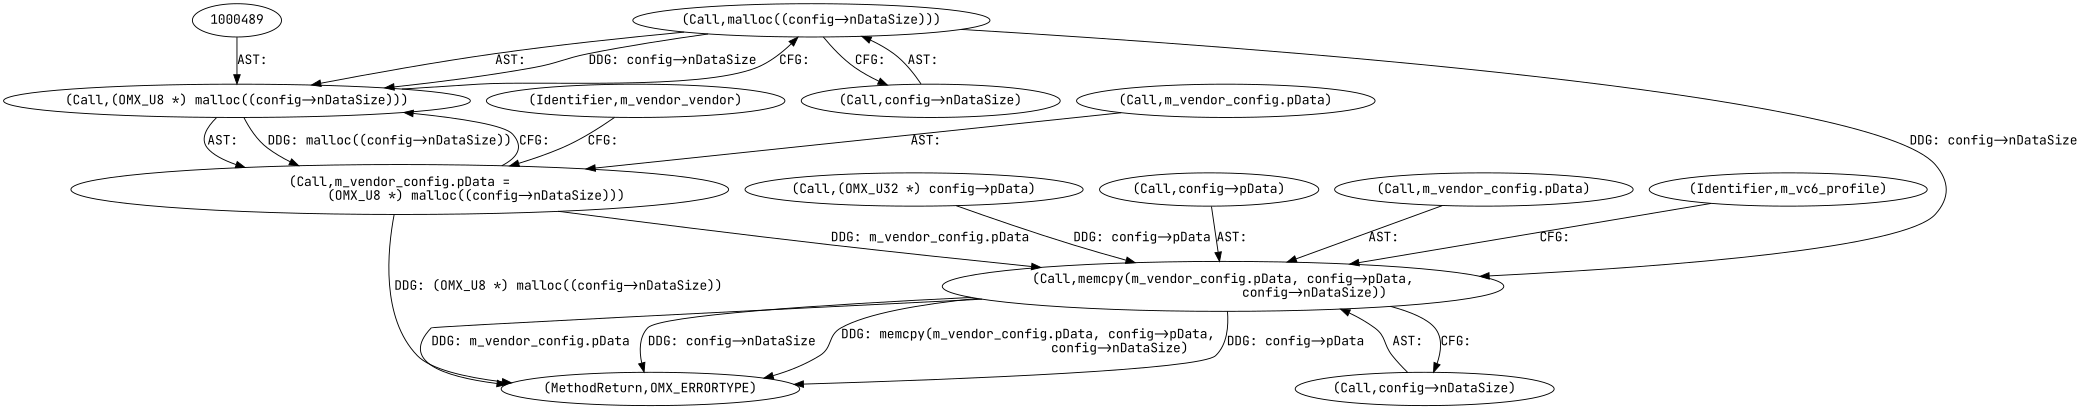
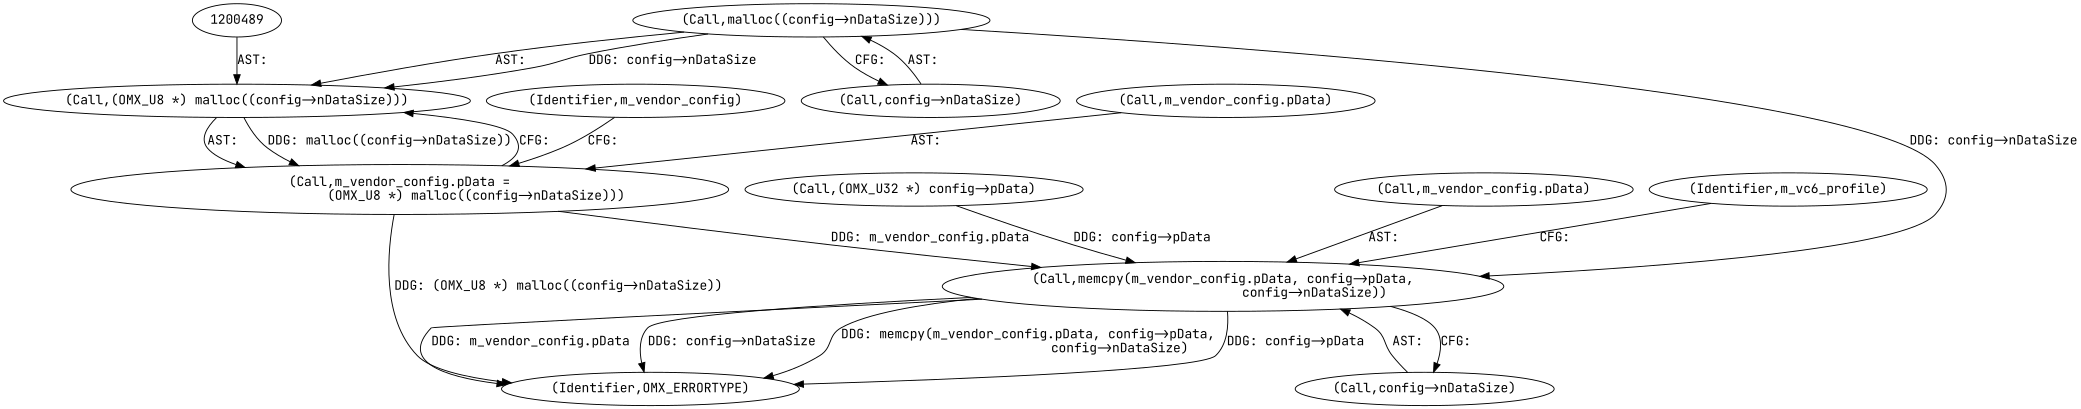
node "1000489": label "1000489" -> "1200489"
edge "(Call,(OMX_U8 *) malloc((config->nDataSize)))" -> "(Call,malloc((config->nDataSize)))": removed, label "CFG:"
node "(Identifier,m_vendor_vendor)": label "(Identifier,m_vendor_vendor)" -> "(Identifier,m_vendor_config)"
node "(Call,config->pData)": removed
node "(MethodReturn,OMX_ERRORTYPE)": label "(MethodReturn,OMX_ERRORTYPE)" -> "(Identifier,OMX_ERRORTYPE)"
